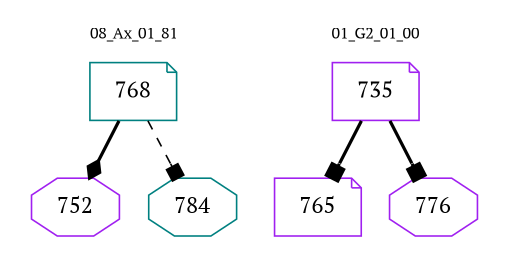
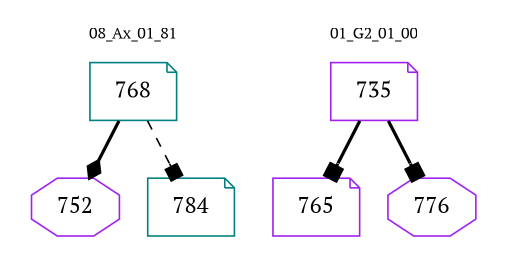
node "784": shape octagon -> note
